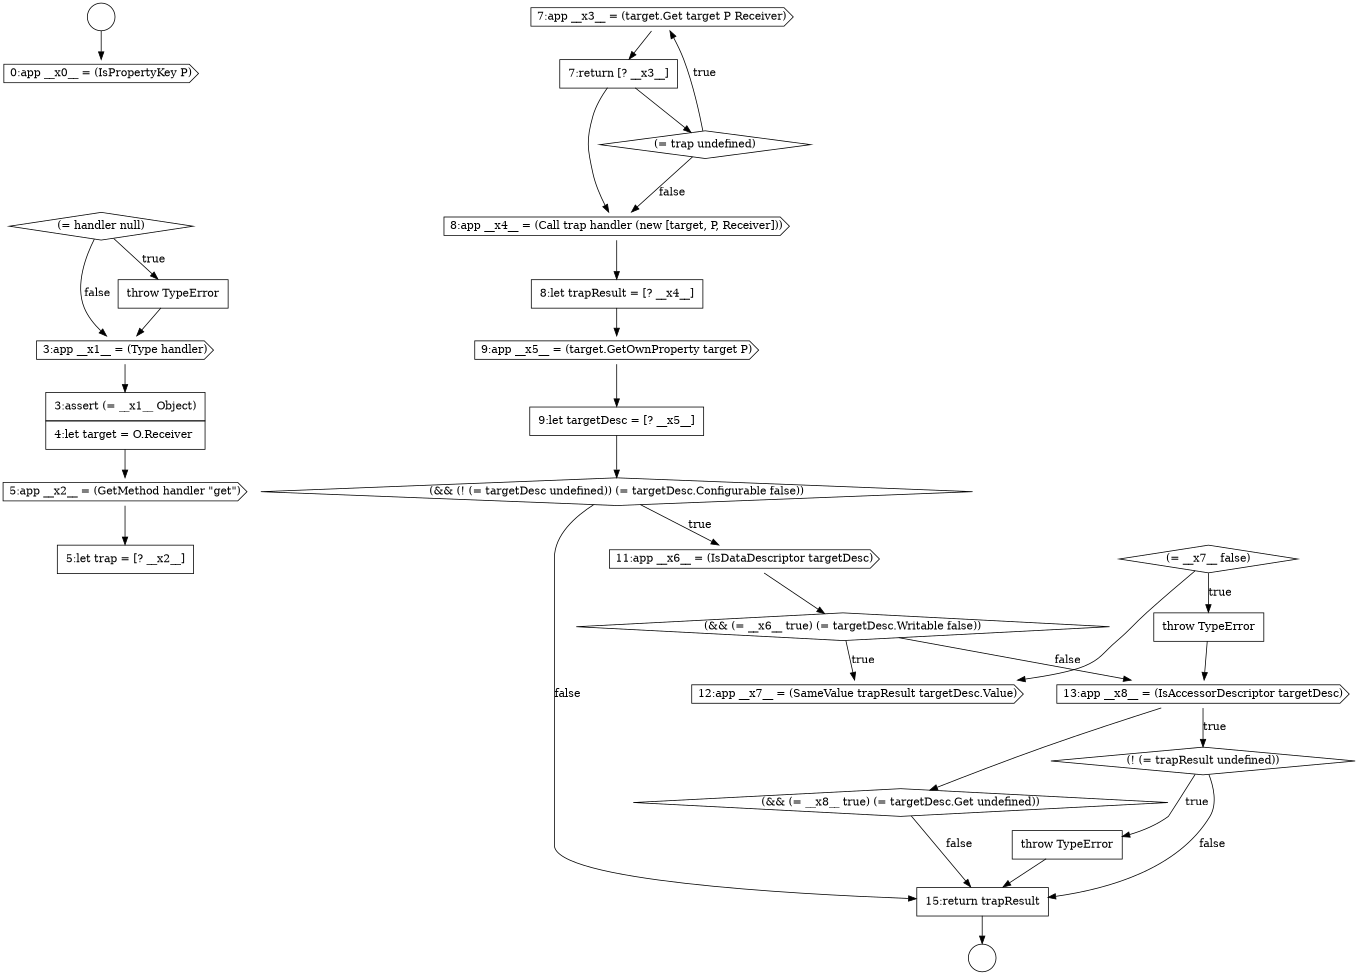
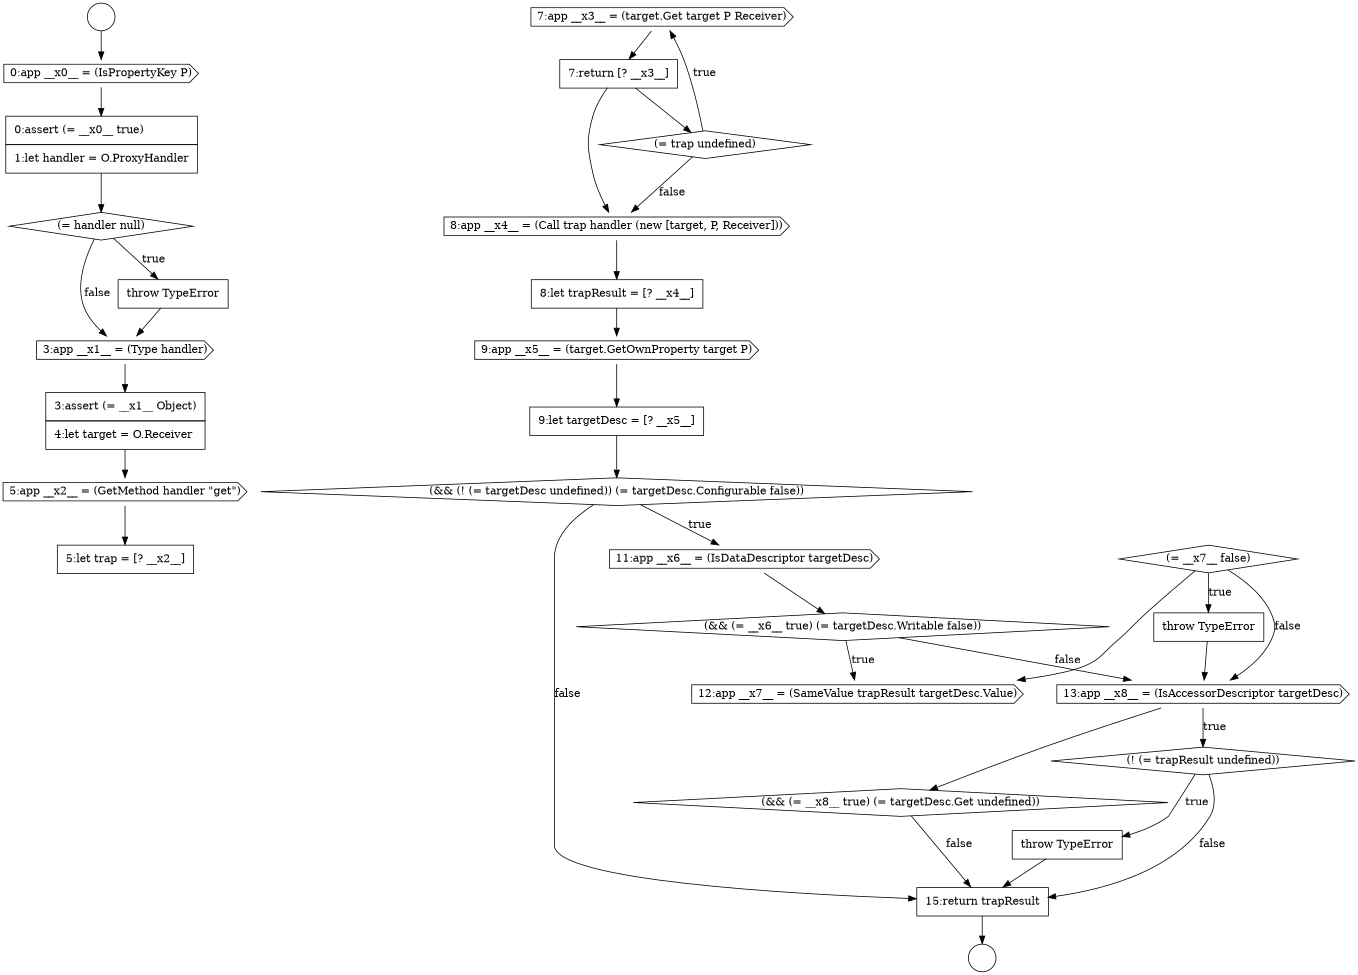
node "0:assert (= __x0__ true)": added
edge "(= __x7__ false)" -> "13:app __x8__ = (IsAccessorDescriptor targetDesc)": added, label "false"
